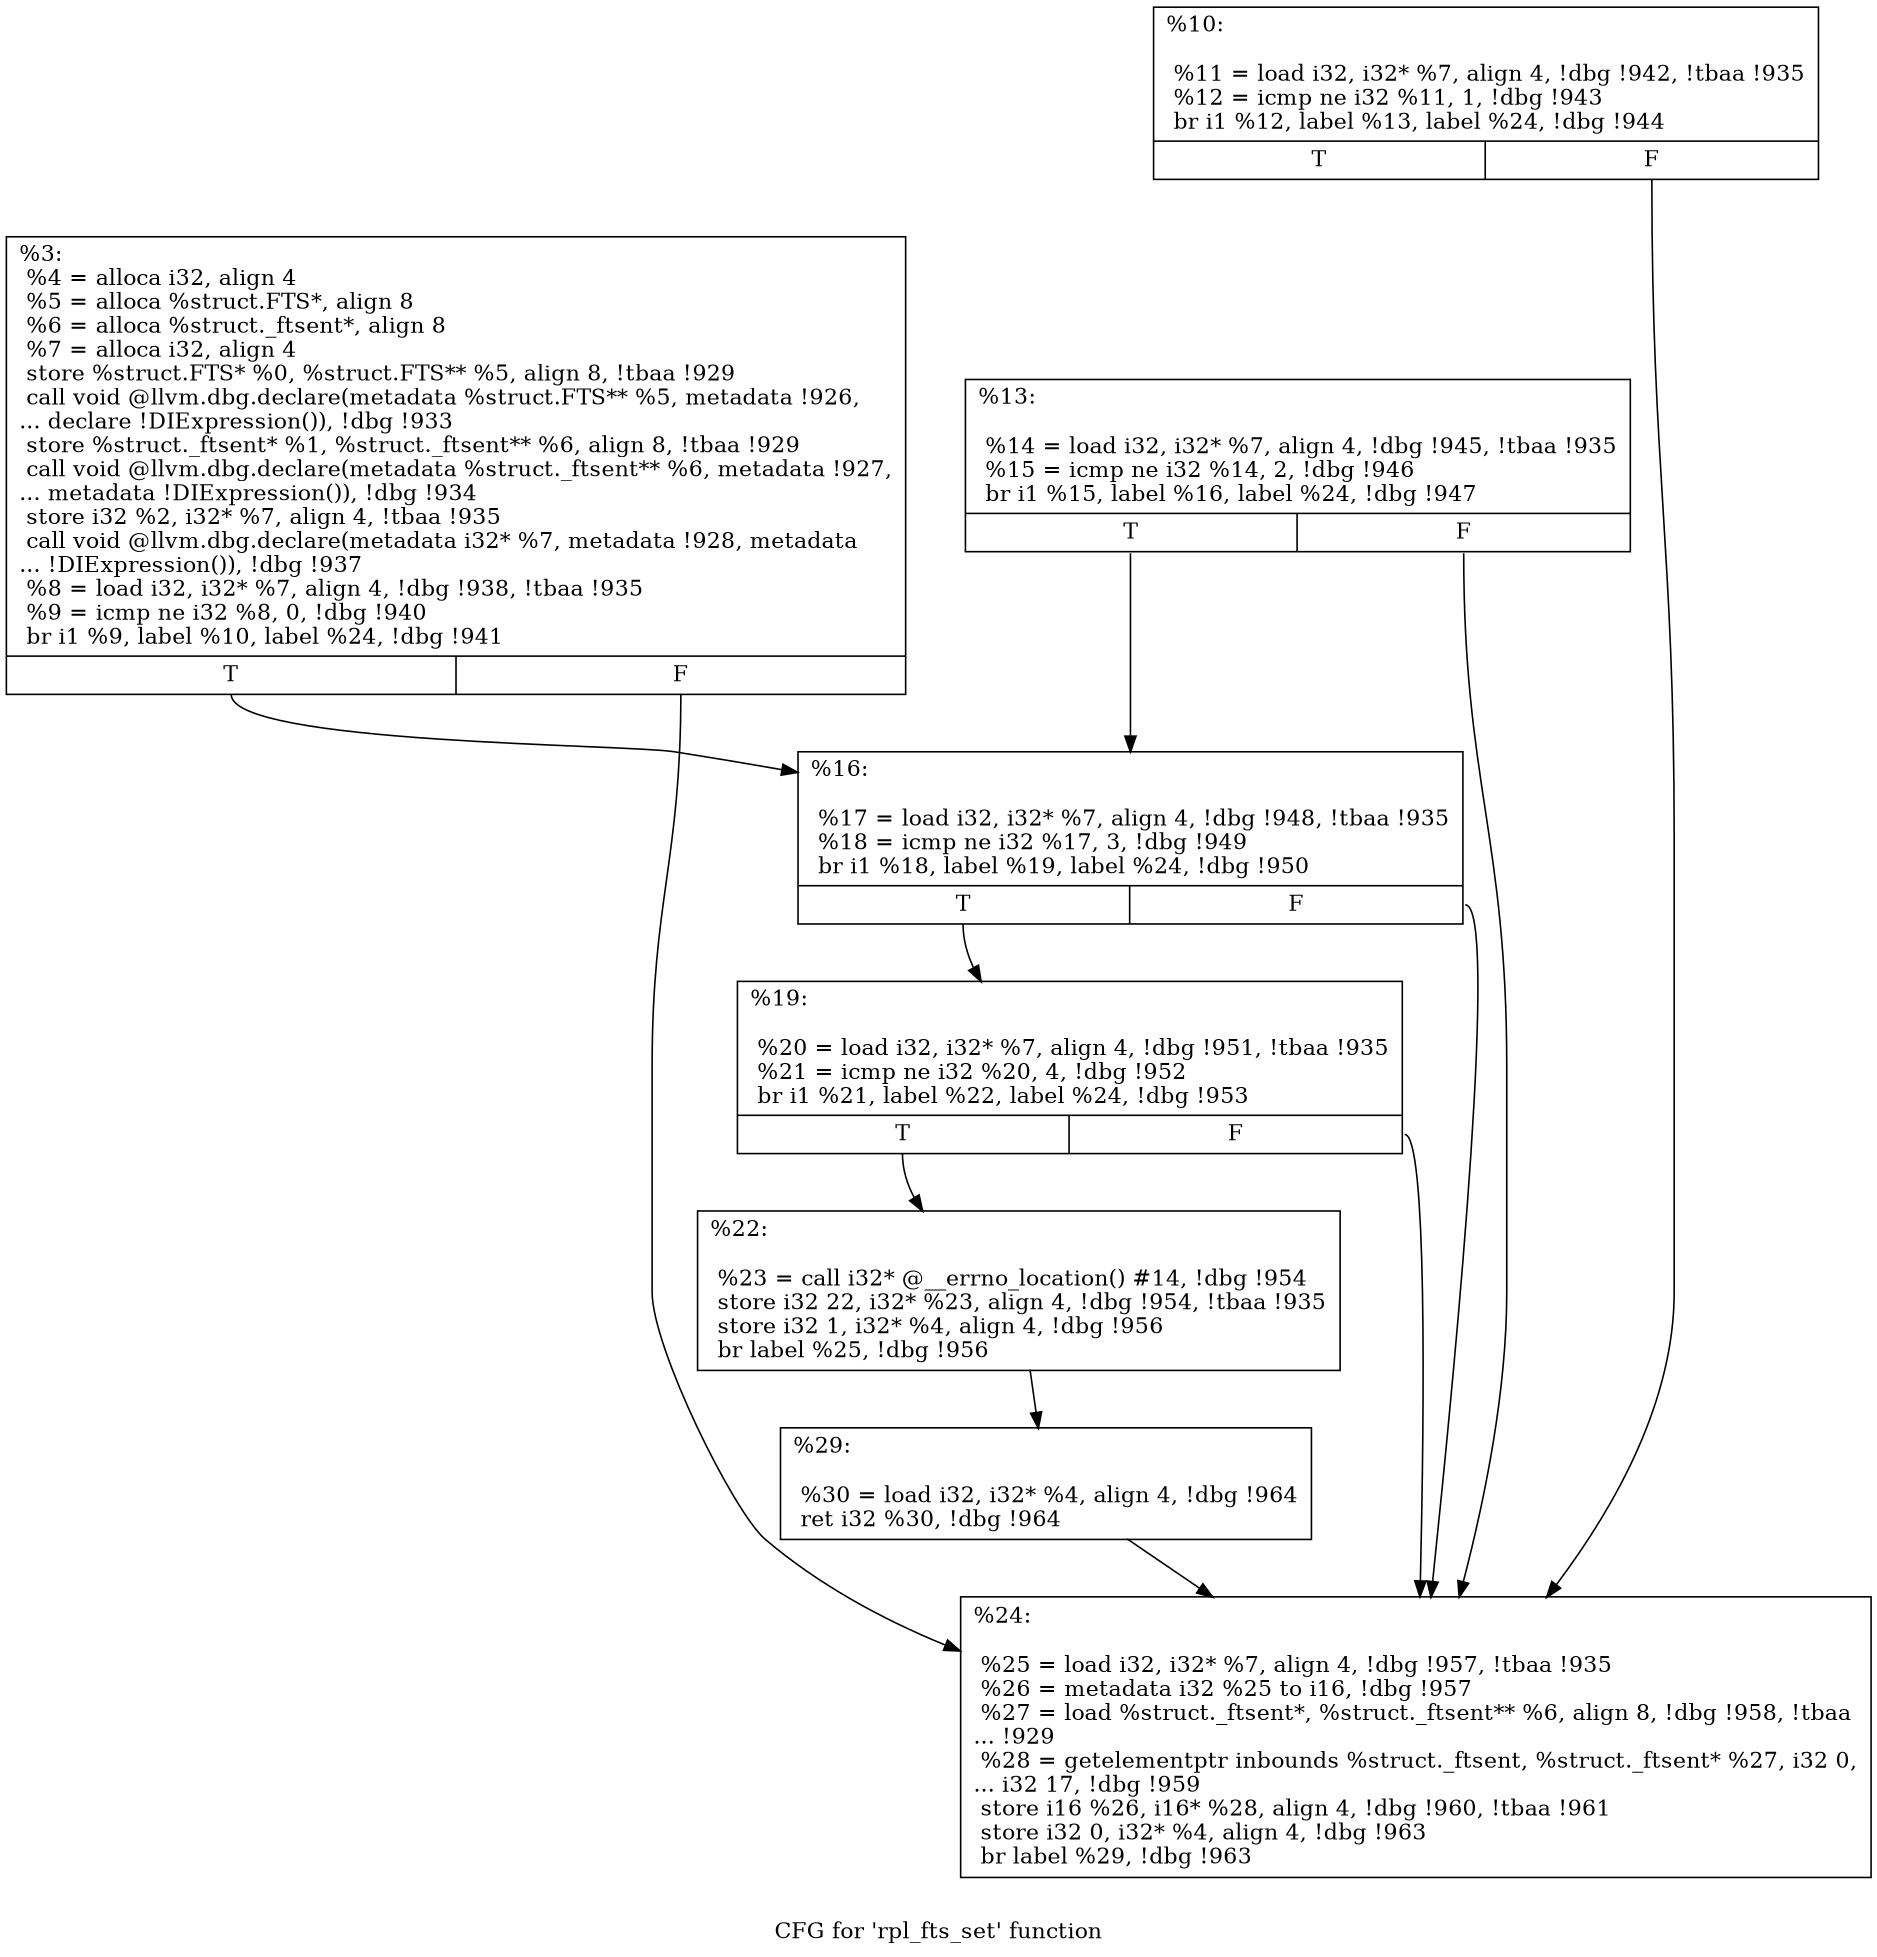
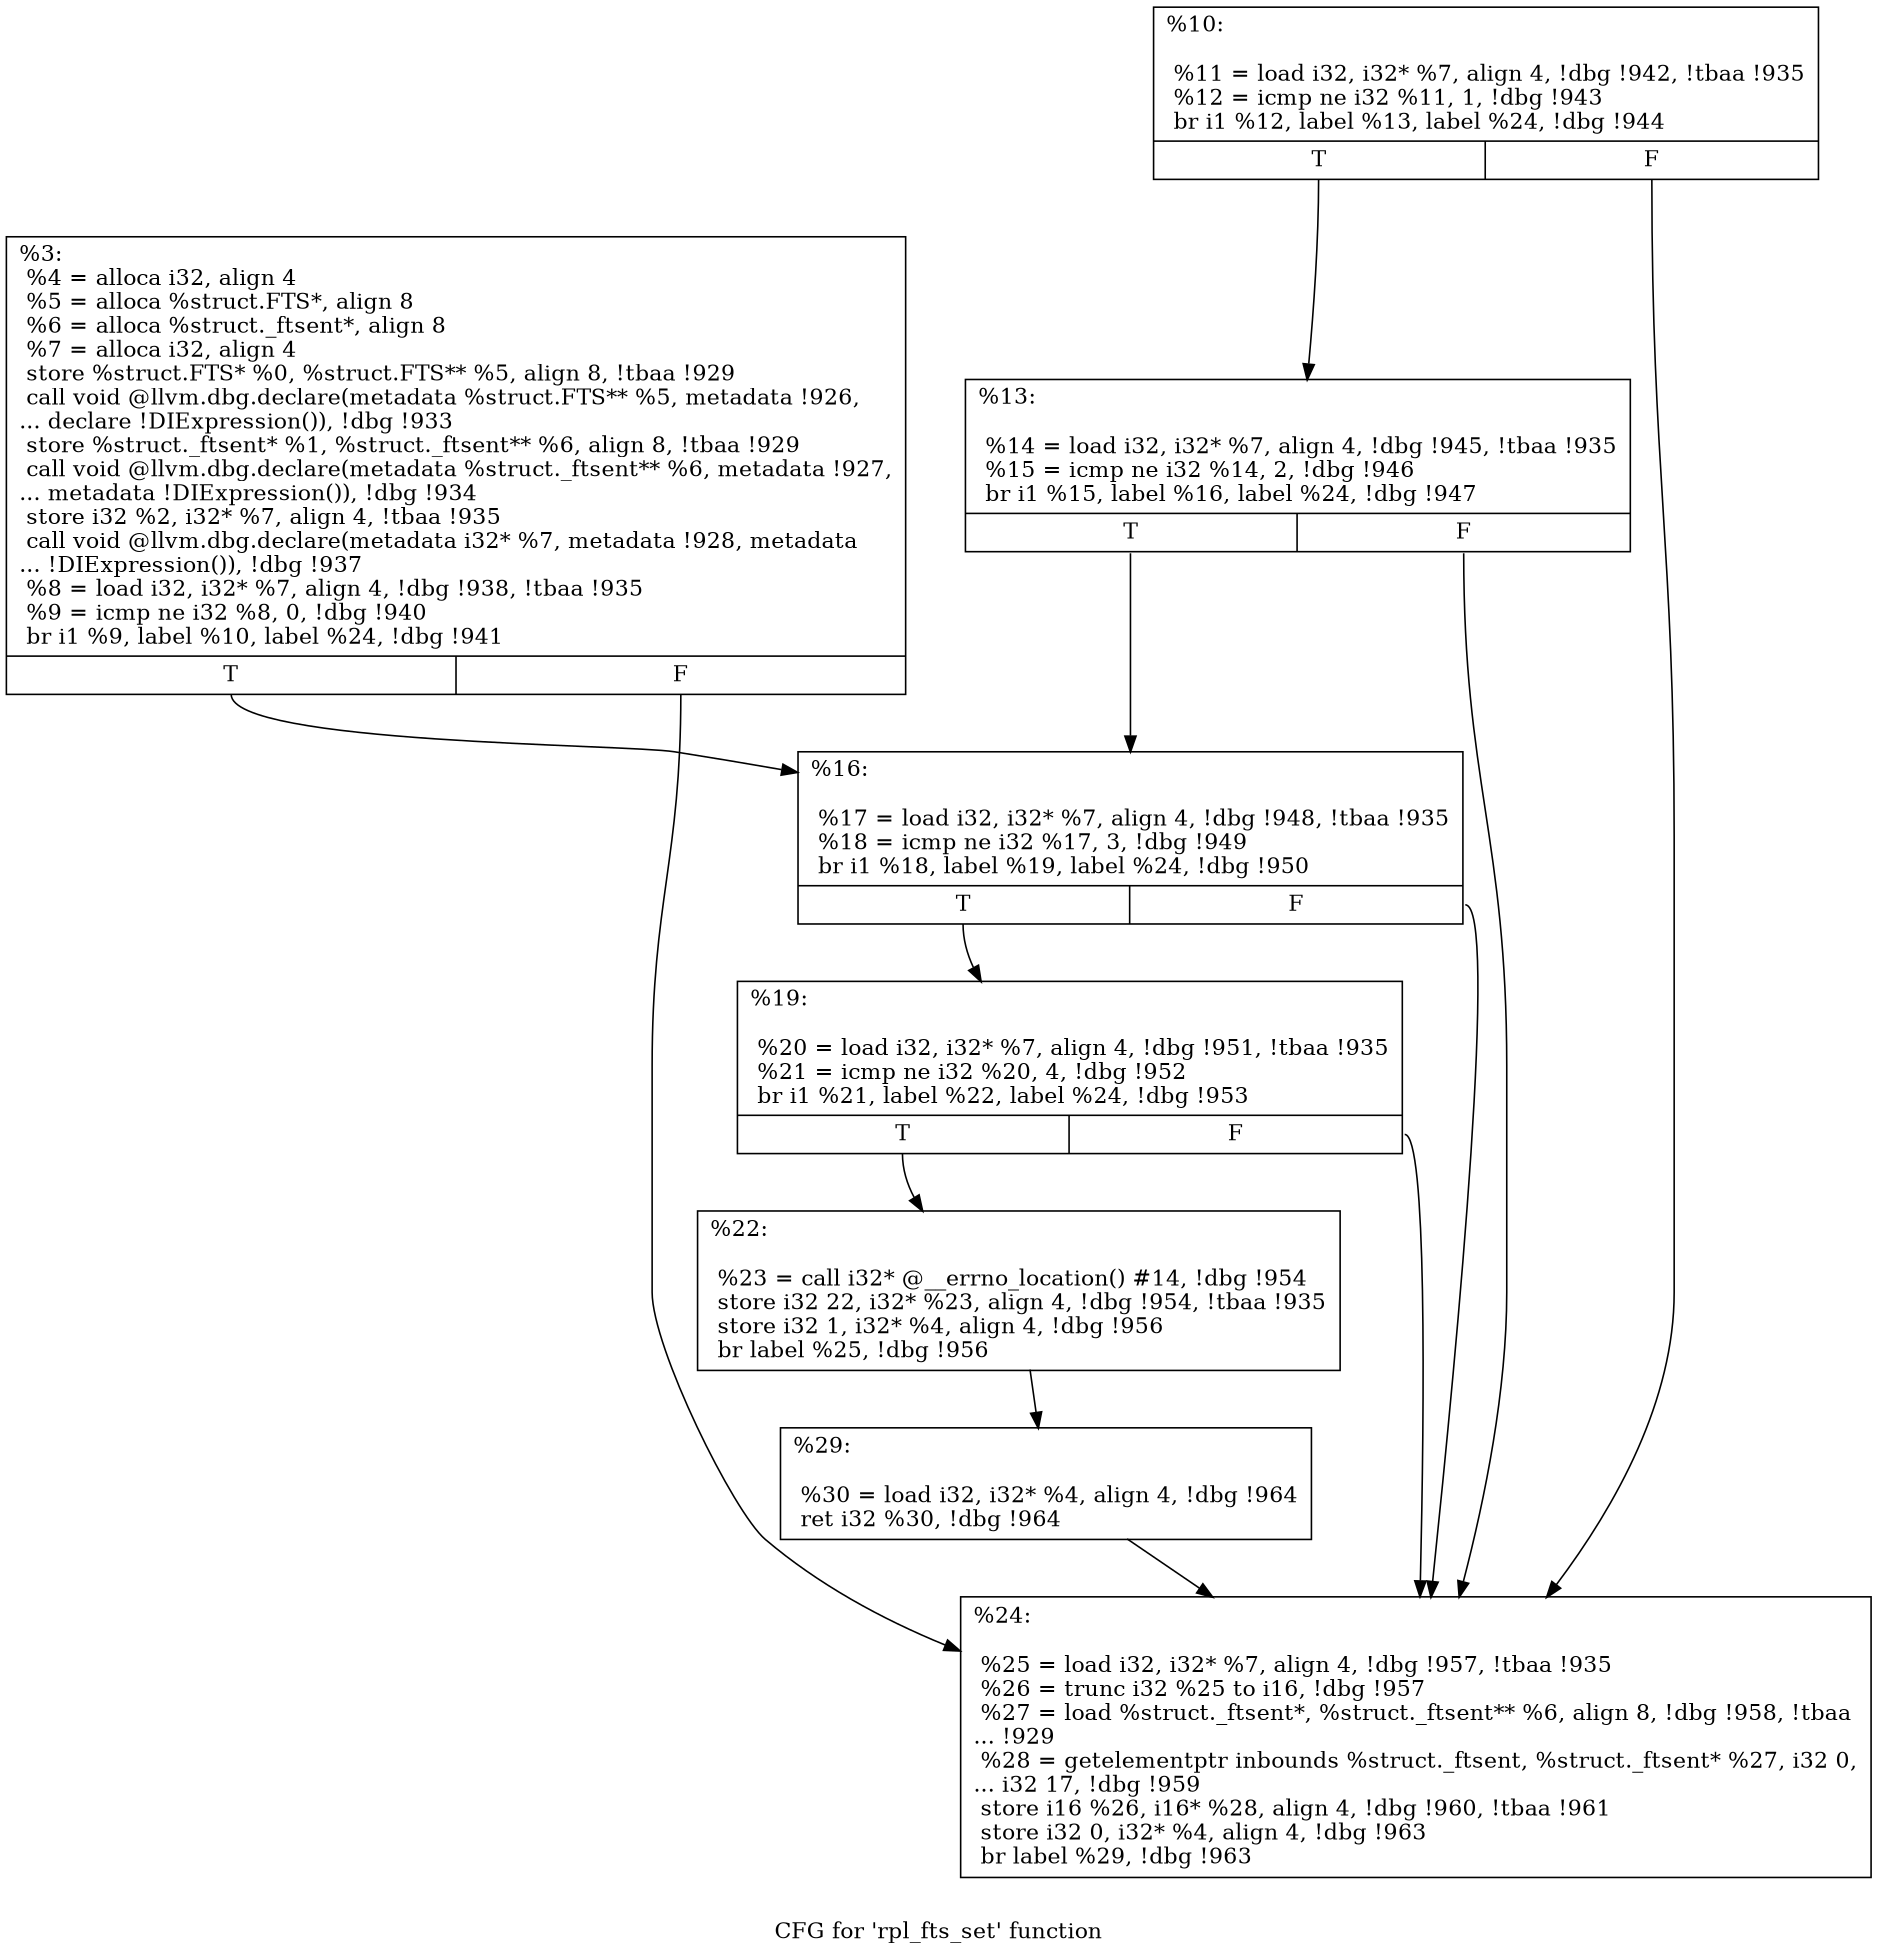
edge "%10:" -> "%13:": added
node "%24:": text "%26 = metadata i32 %25 to i16, !dbg !957" -> "%26 = trunc i32 %25 to i16, !dbg !957"
